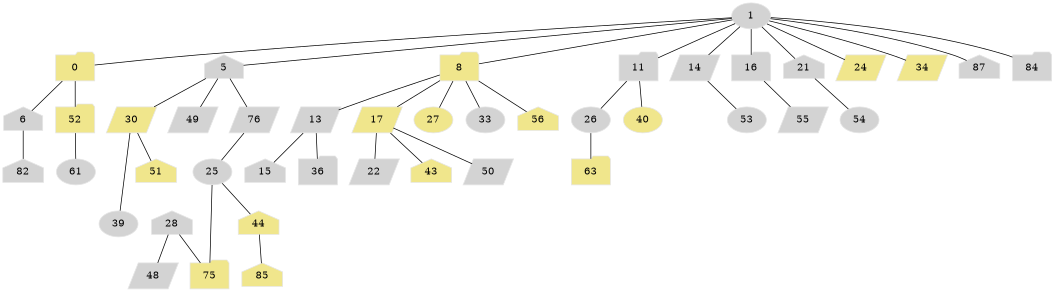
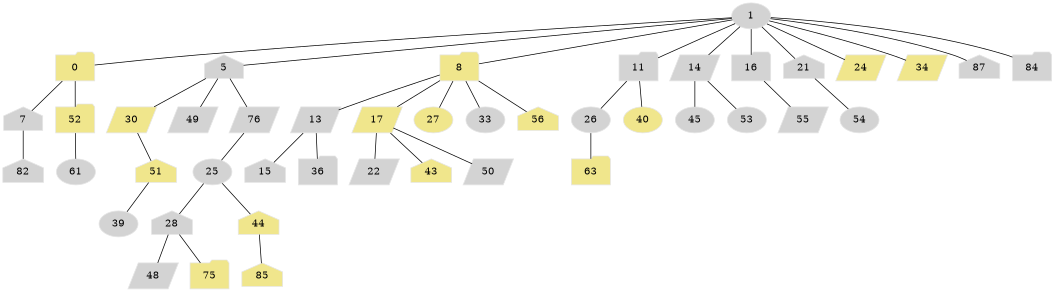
node "6": label "6" -> "7"
node "45": added
edge "30" -- "39": now "51" -- "39"
edge "25" -- "75": now "25" -- "28"
